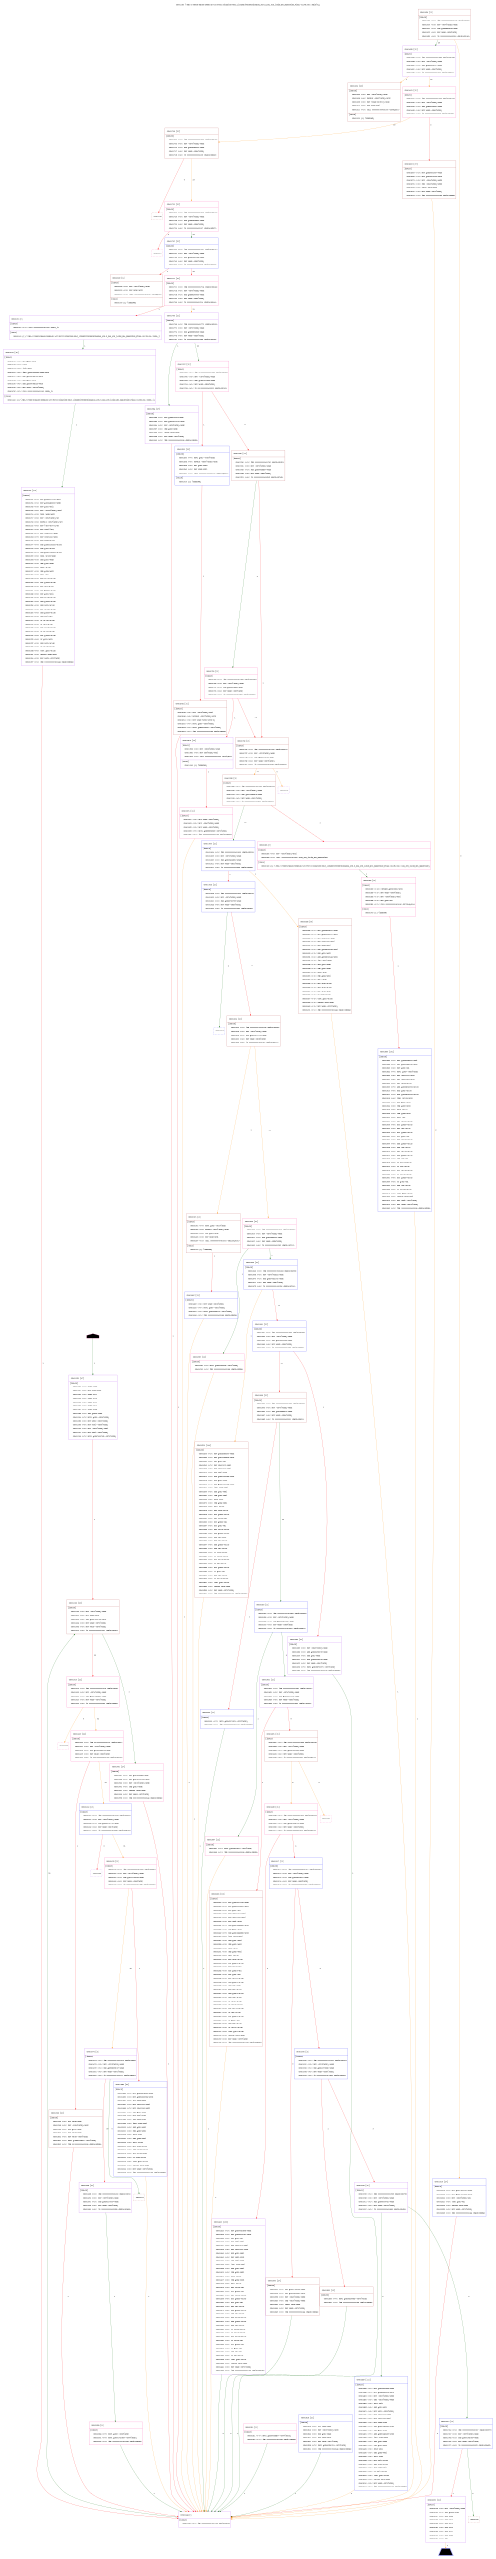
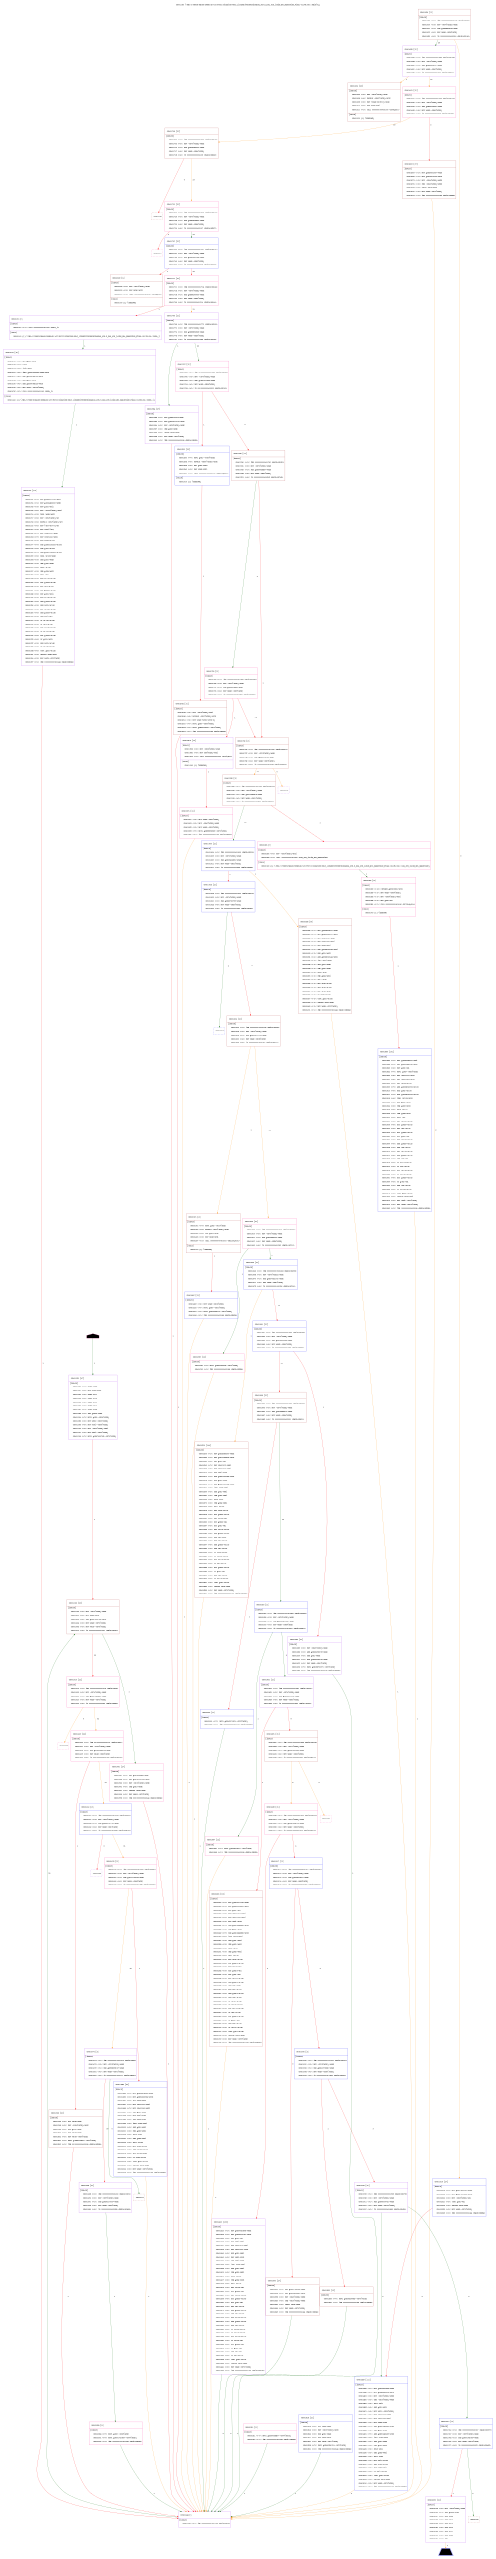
edge "0x401b18 [27]" -> "0x4021aa [5]": now "0x401b18 [27]" -> "0x401aa9 [111]"
